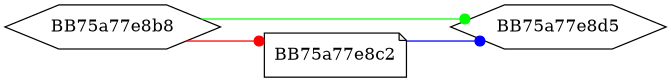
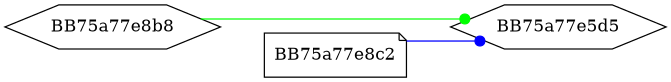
node "BB75a77e8d5": label "BB75a77e8d5" -> "BB75a77e5d5"
edge "BB75a77e8b8" -> "BB75a77e8c2": removed
